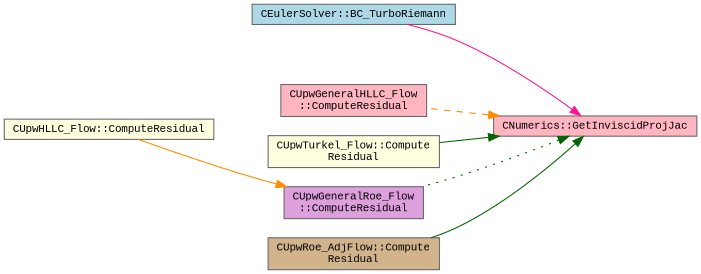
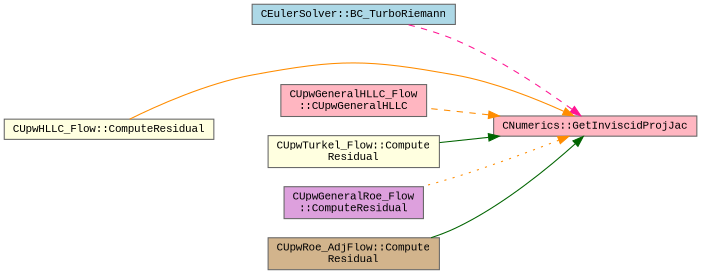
edge "CEulerSolver::BC_TurboRiemann" -> "CNumerics::GetInviscidProjJac": style solid -> dashed
node "CUpwGeneralHLLC_Flow ::ComputeResidual": label "CUpwGeneralHLLC_Flow ::ComputeResidual" -> "CUpwGeneralHLLC_Flow ::CUpwGeneralHLLC"
edge "CUpwHLLC_Flow::ComputeResidual" -> "CUpwGeneralRoe_Flow ::ComputeResidual": now "CUpwHLLC_Flow::ComputeResidual" -> "CNumerics::GetInviscidProjJac"
edge "CUpwGeneralRoe_Flow ::ComputeResidual" -> "CNumerics::GetInviscidProjJac": color darkgreen -> darkorange
